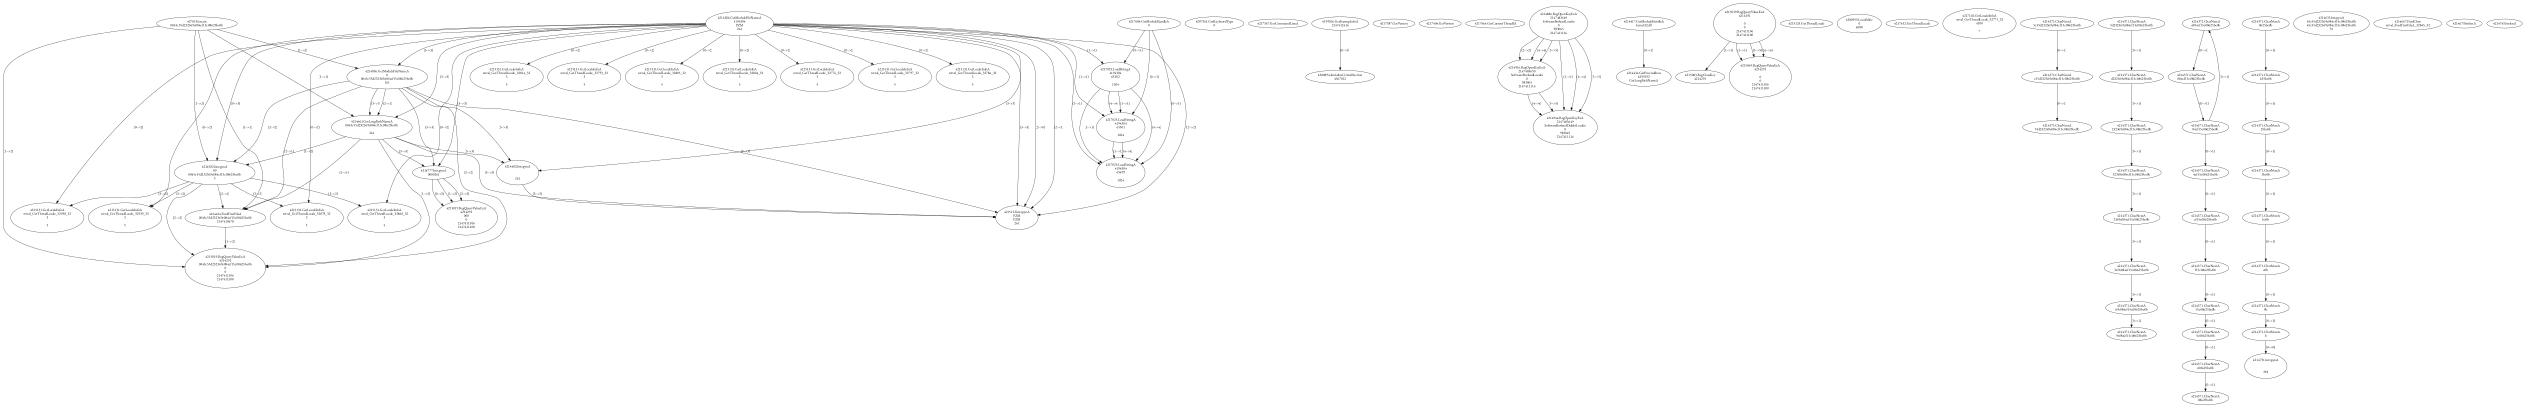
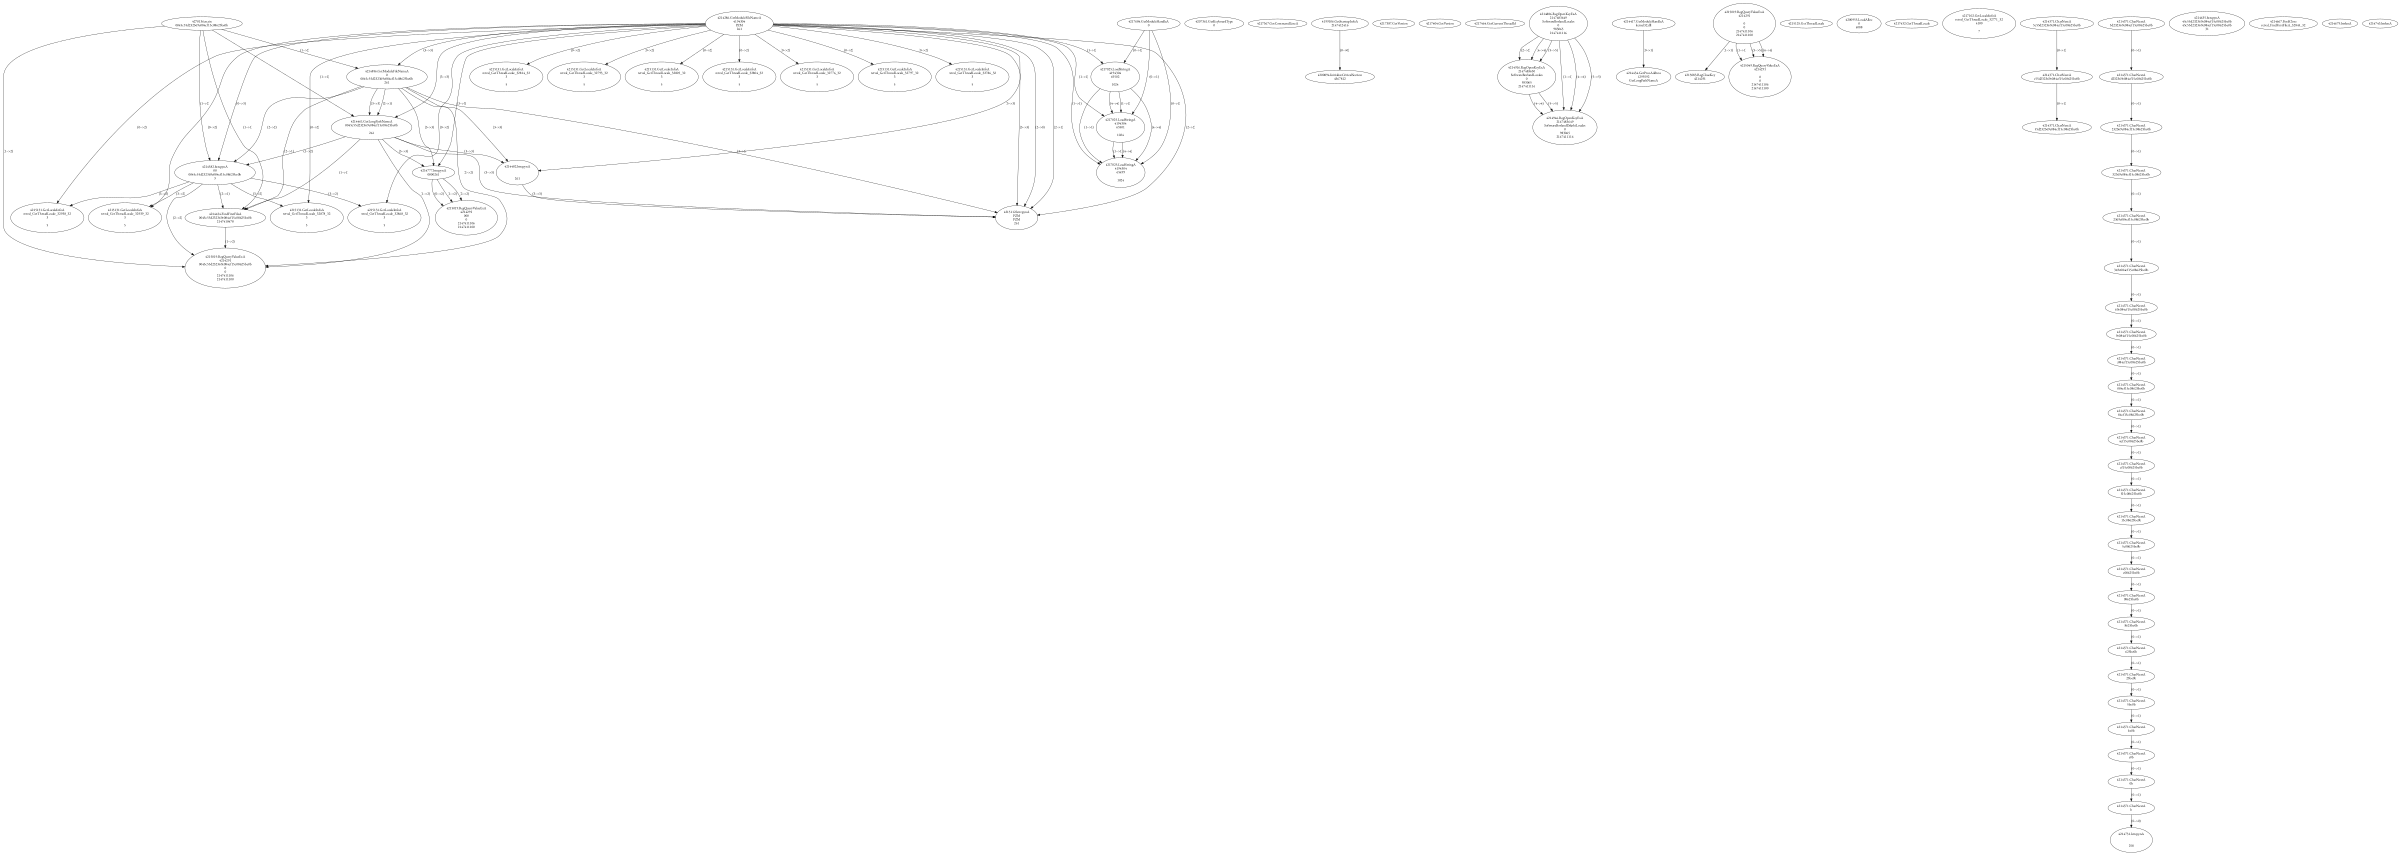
edge "4214371.CharNextA 84cf15c08625be0b" -> "4214371.CharNextA e084cf15c08625be0b": now "4214371.CharNextA 9e084cf15c08625be0b" -> "4214371.CharNextA e084cf15c08625be0b"
edge "4214371.CharNextA 08625be0b" -> "4214371.CharNextA 8625be0b": added, label "(0-->1)"
